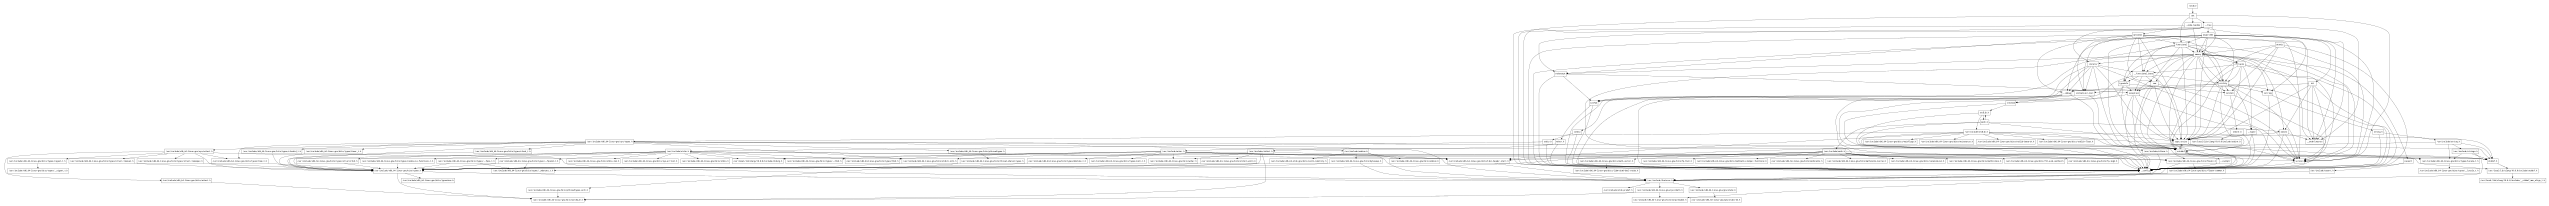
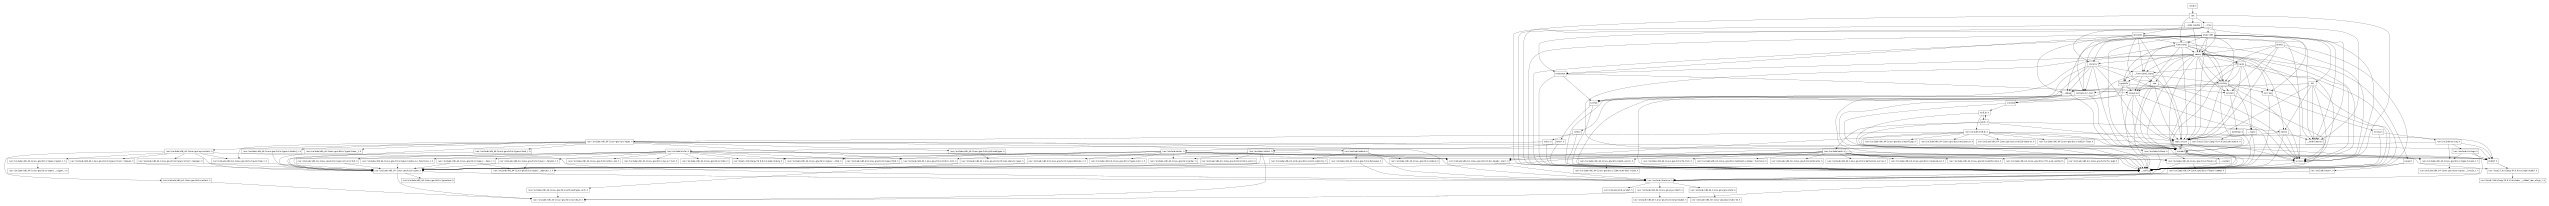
edge "algorithm" -> "iterator": added
node "stdint.h": label "stdint.h" -> "byteswap.h"
